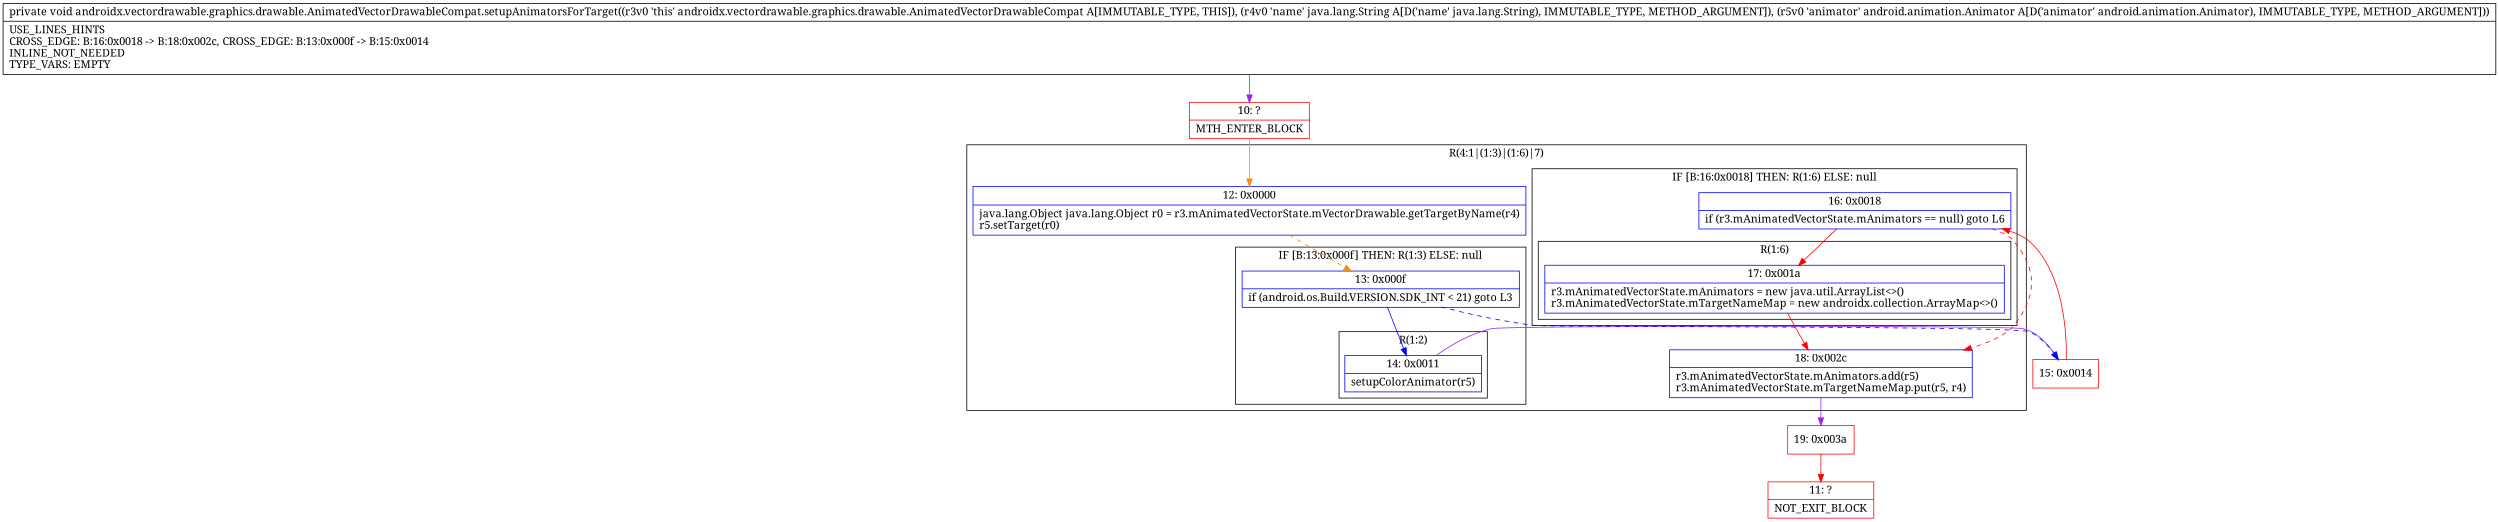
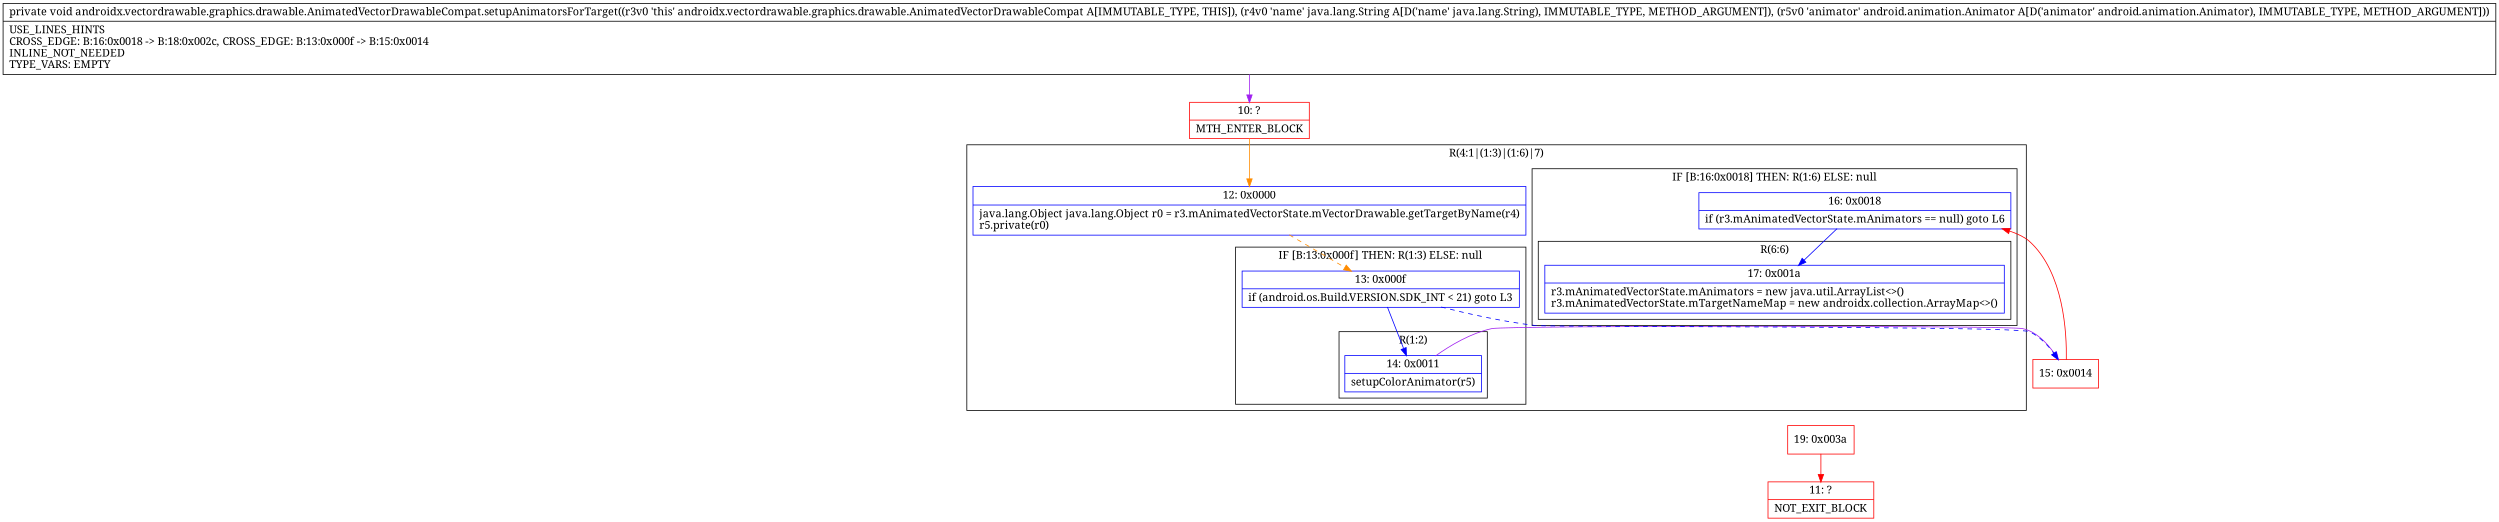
node "12: 0x0000": text "r5.setTarget(r0)" -> "r5.private(r0)"
edge "16: 0x0018" -> "17: 0x001a": color red -> blue
cluster "R(1:6)": label "R(1:6)" -> "R(6:6)"
node "18: 0x002c": removed
